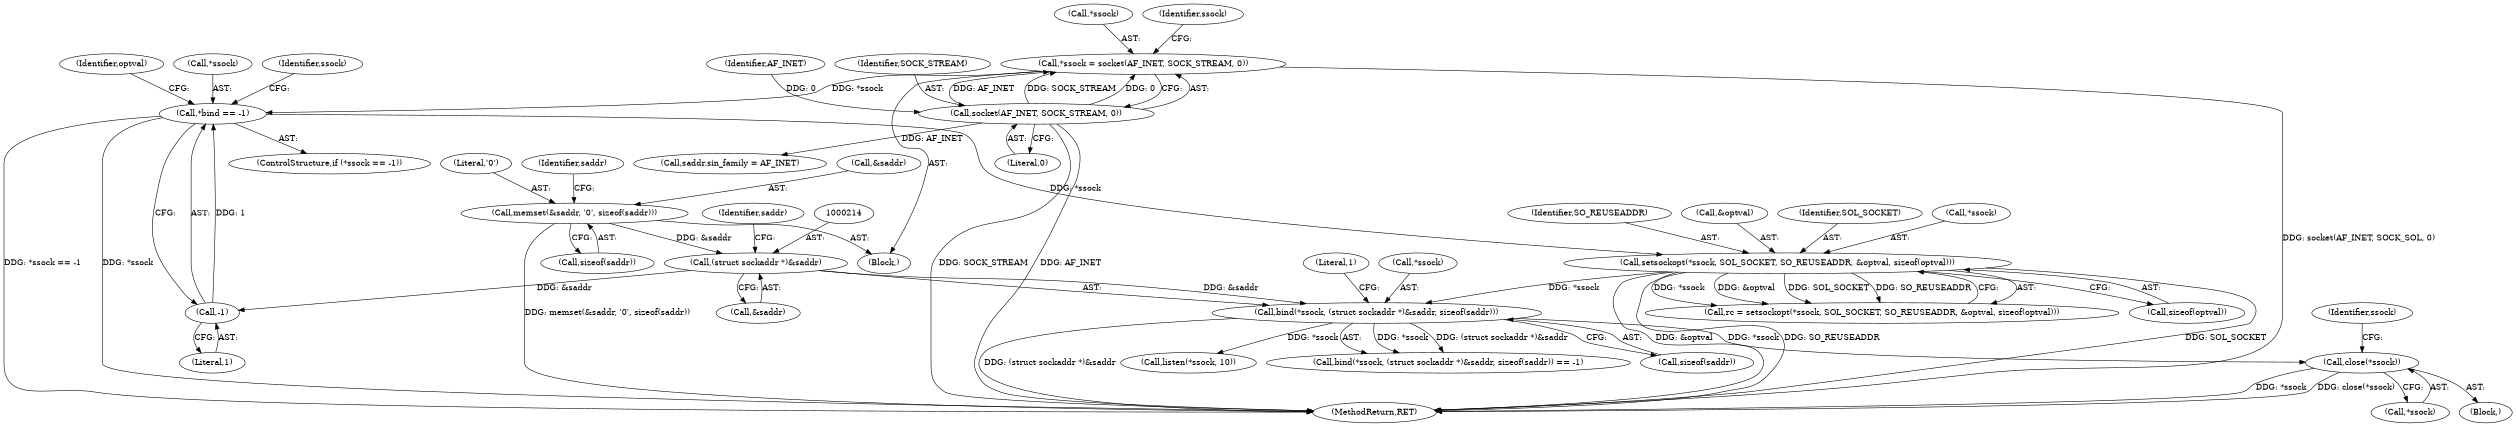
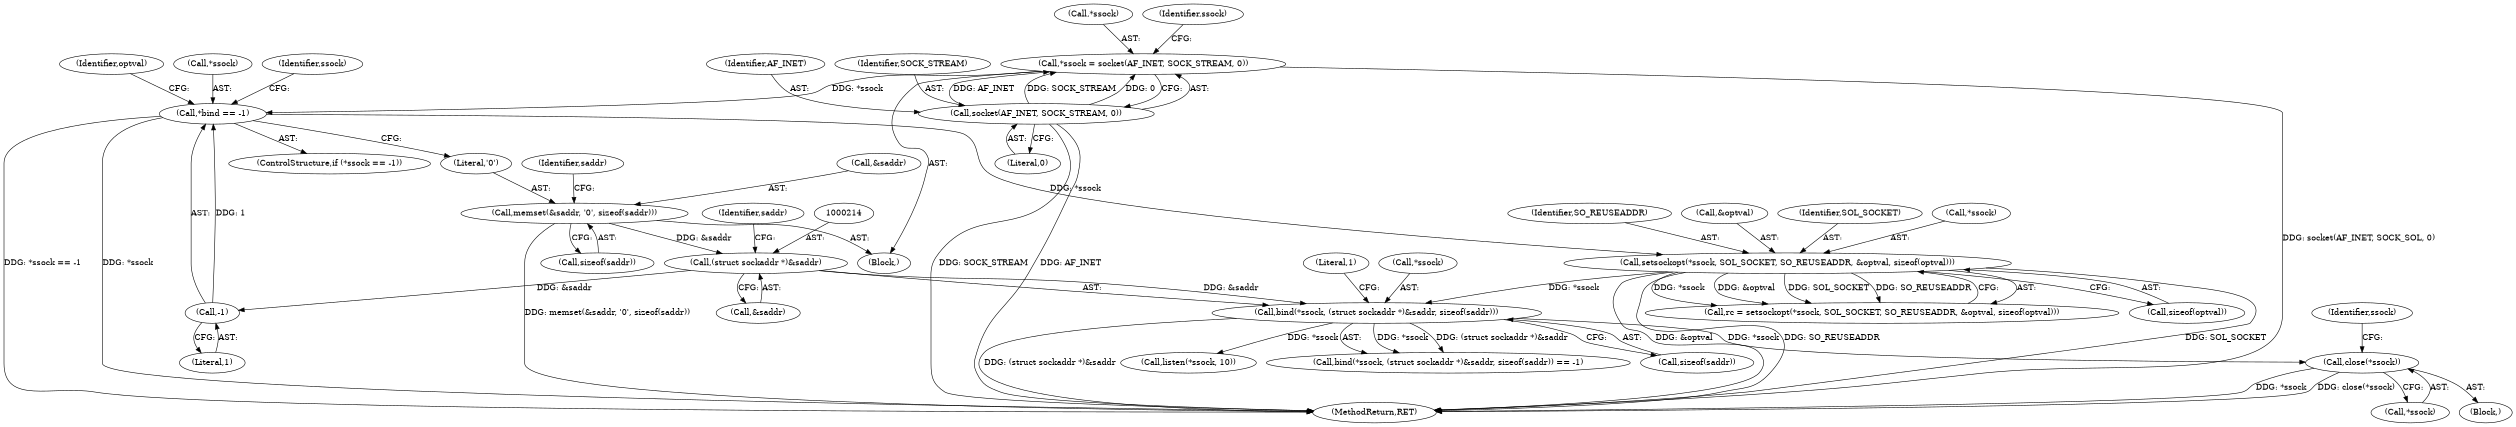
edge "(Identifier,AF_INET)" -> "(Call,socket(AF_INET, SOCK_STREAM, 0))": label "DDG: 0" -> "AST: "
node "(Call,saddr.sin_family = AF_INET)": removed
edge "(Call,*bind == -1)" -> "(Call,-1)": now "(Call,*bind == -1)" -> "(Literal,'0')"
